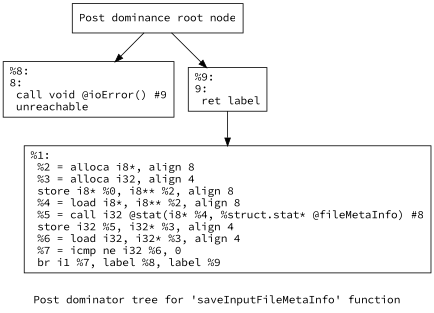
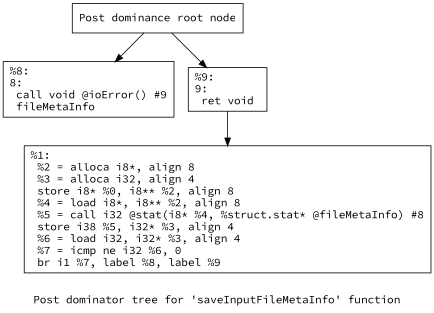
node "%9:": text "ret label" -> "ret void"
node "%8:": text "unreachable" -> "fileMetaInfo"
node "%1:": text "store i32 %5, i32* %3, align 4" -> "store i38 %5, i32* %3, align 4"
